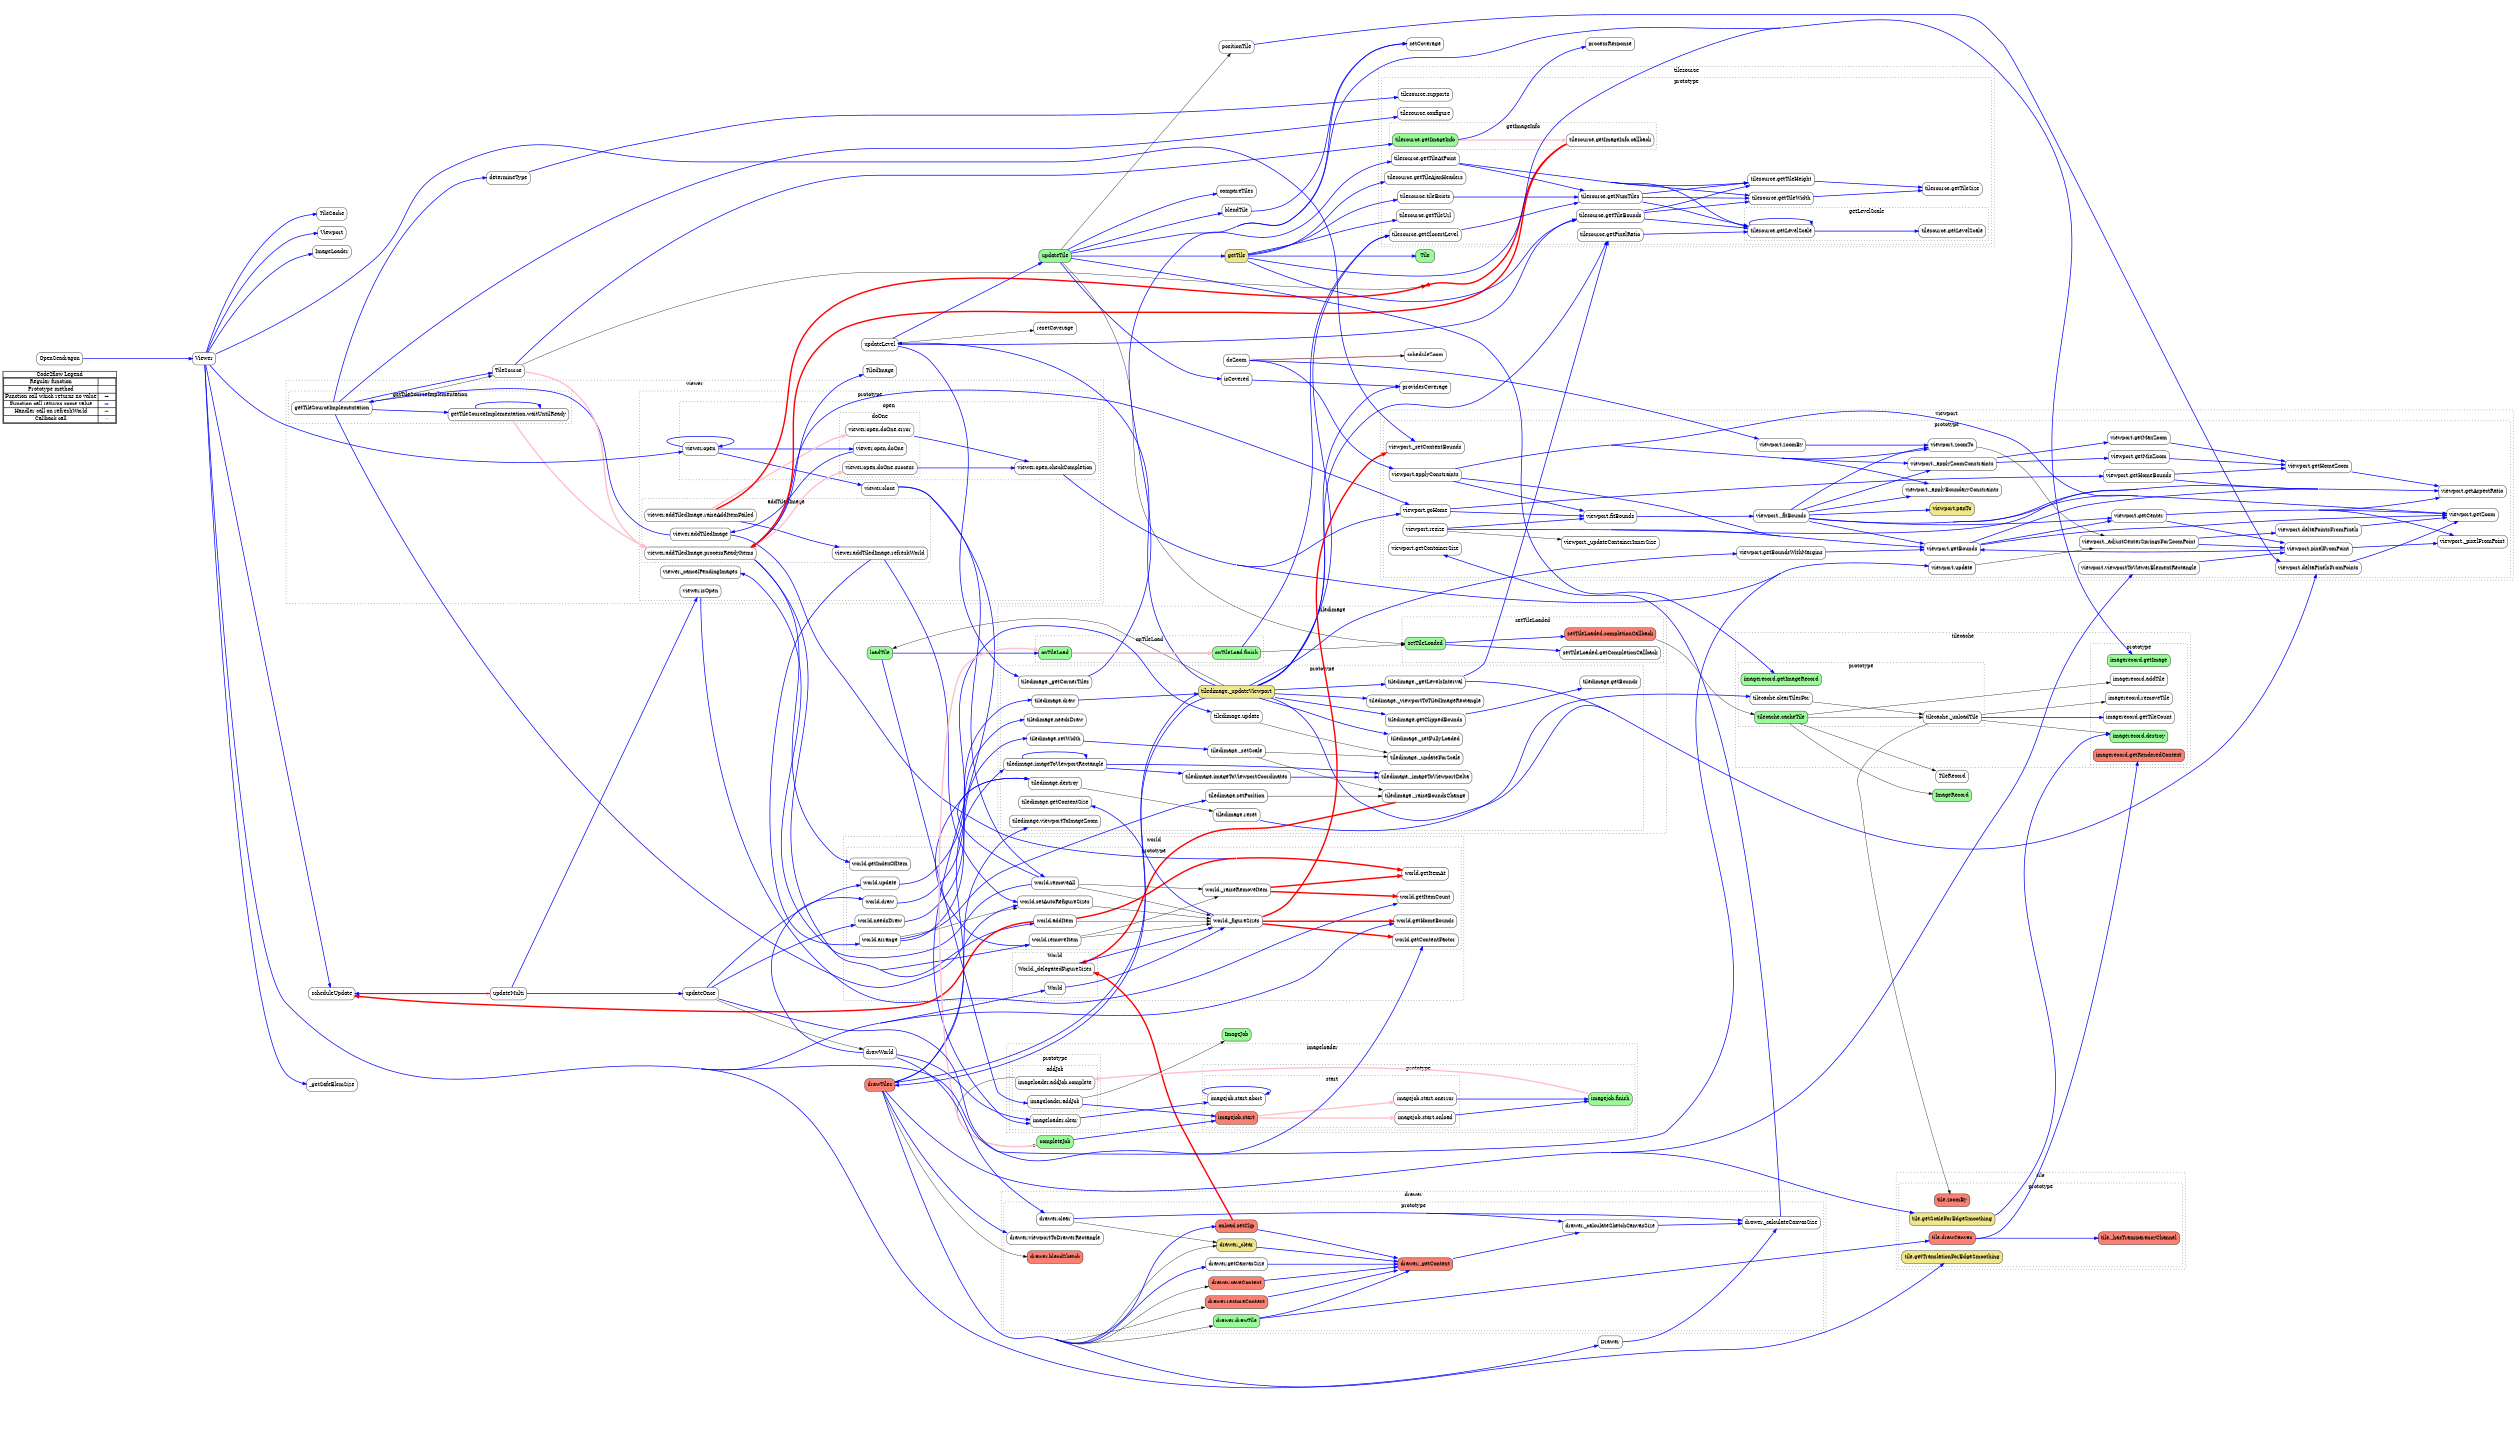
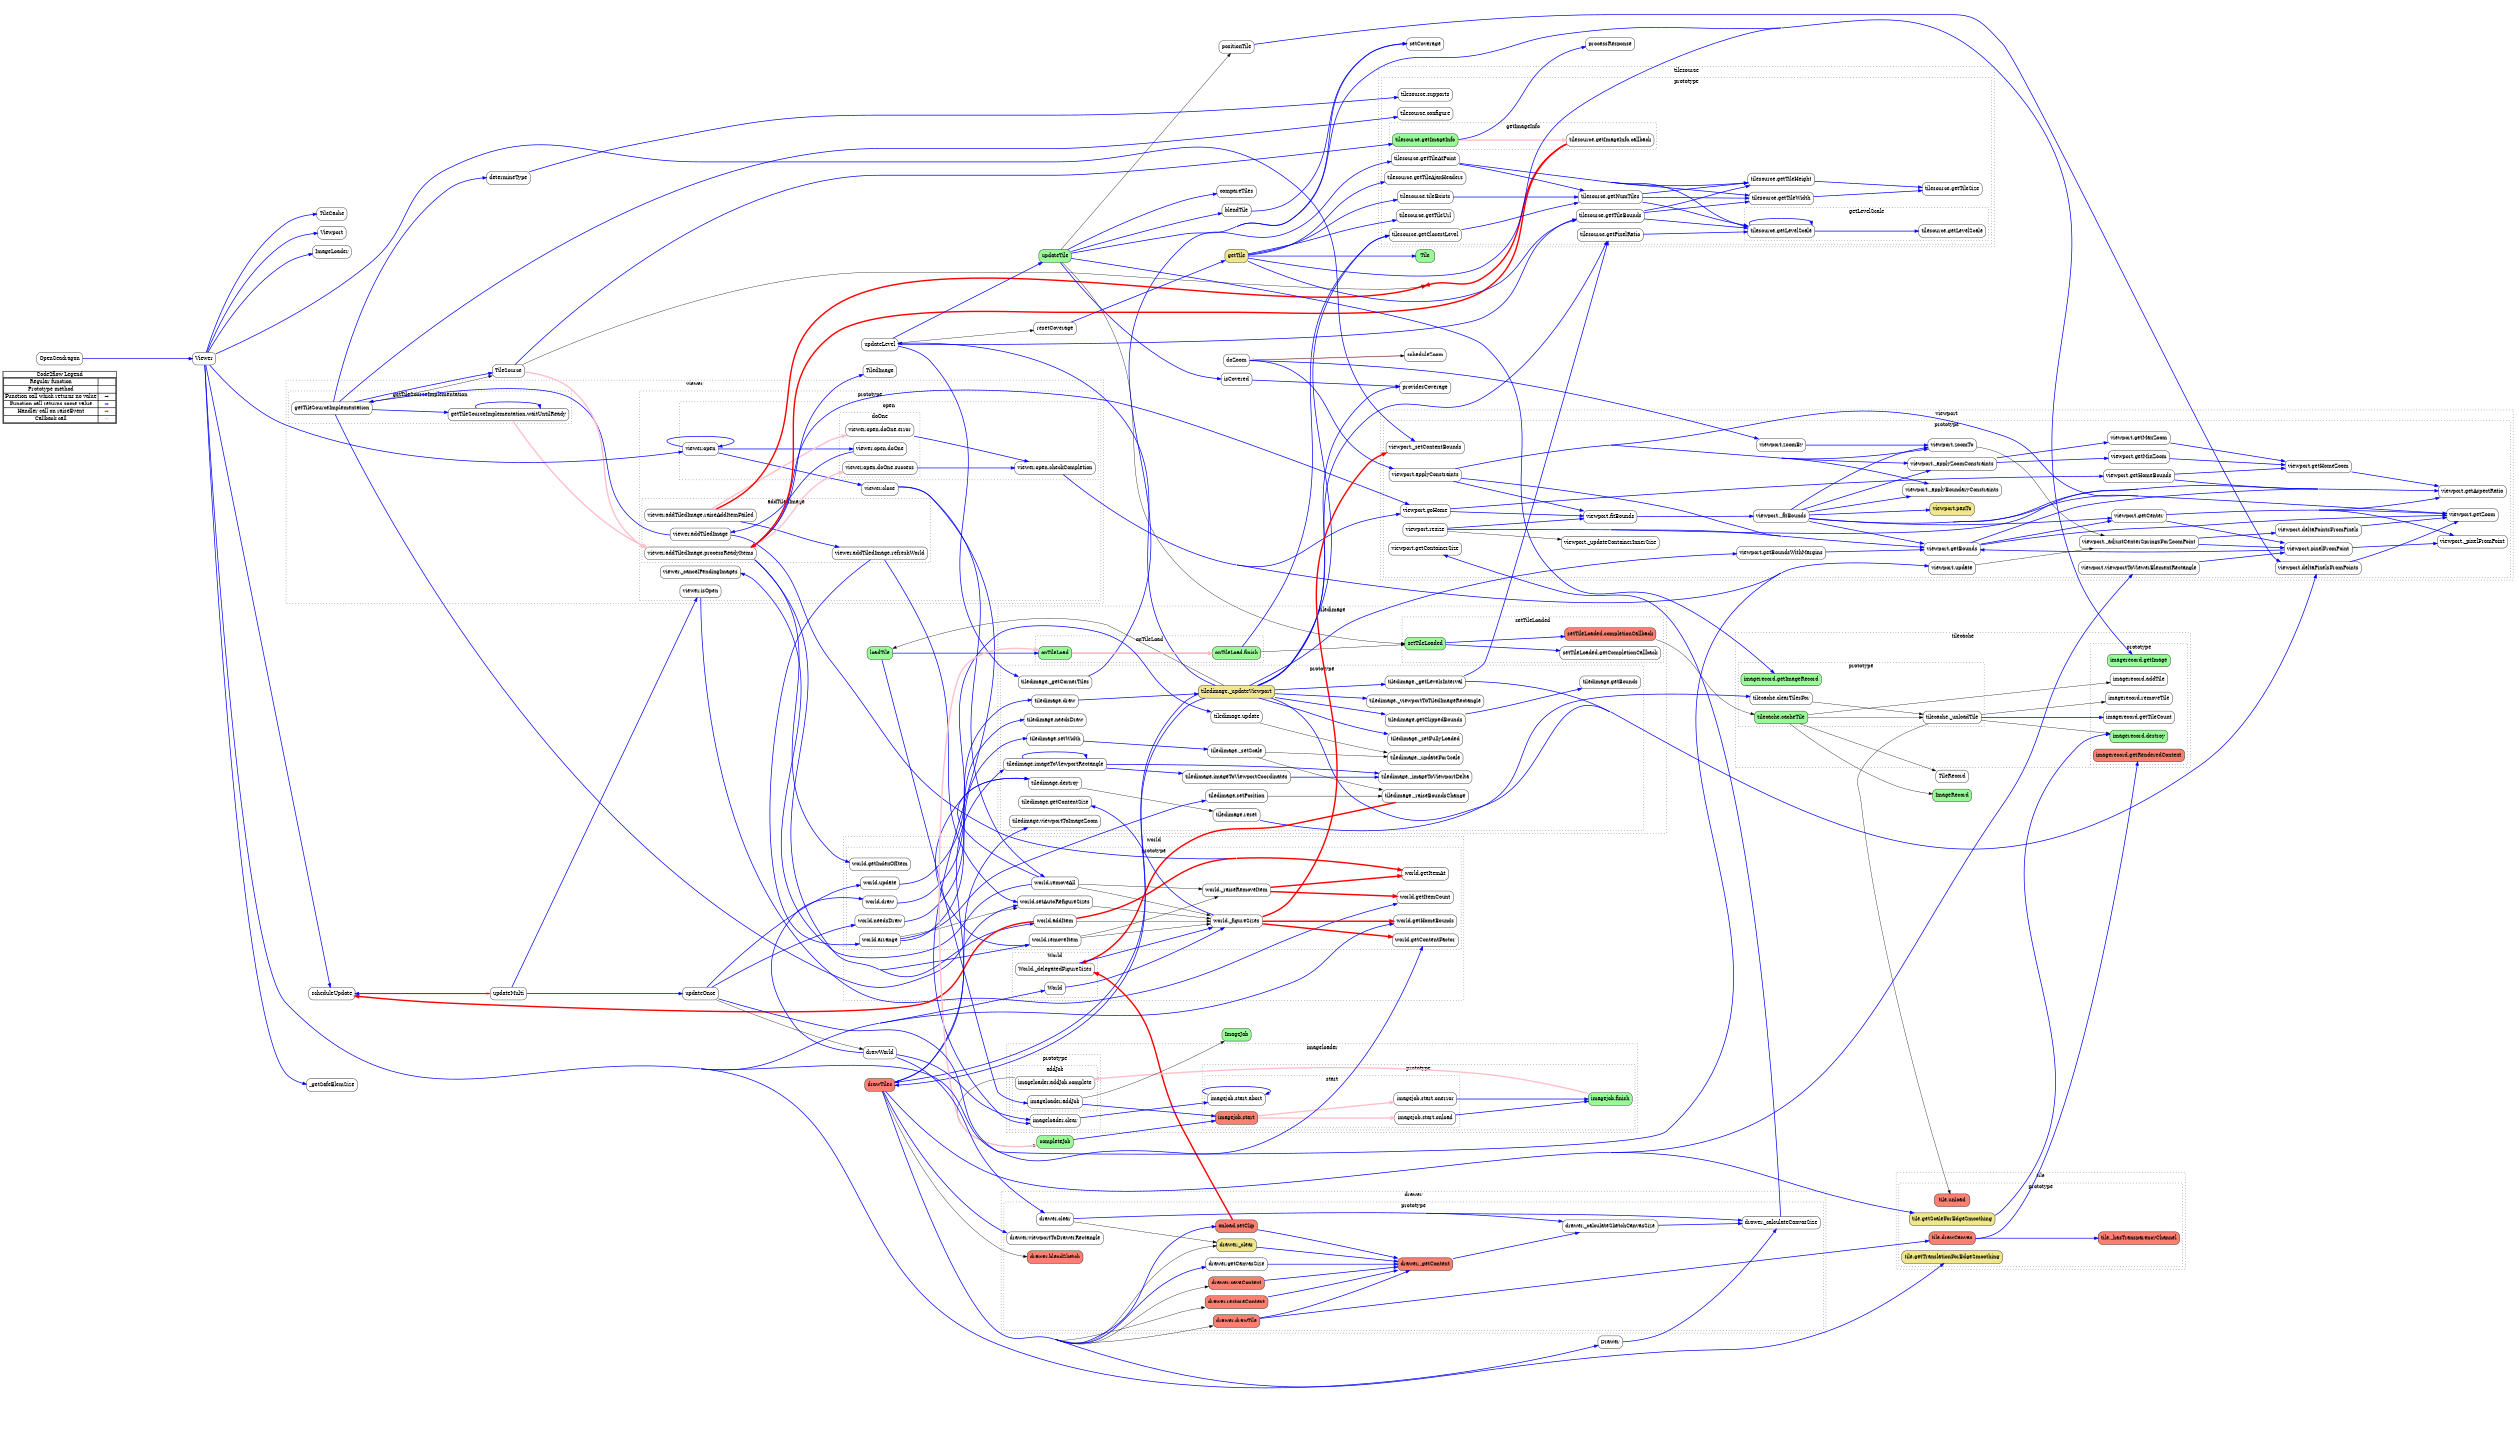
edge "updateTile" -> "getTile": now "resetCoverage" -> "getTile"
node "Code2flow Legend": text "Handler call on refreshWorld" -> "Handler call on raiseEvent"
node "tile.zoomBy": label "tile.zoomBy" -> "tile.unload"
node "drawer.drawTile": fillcolor palegreen -> salmon
